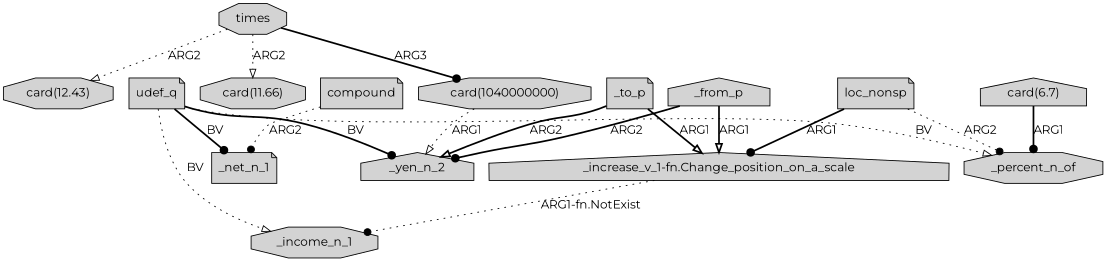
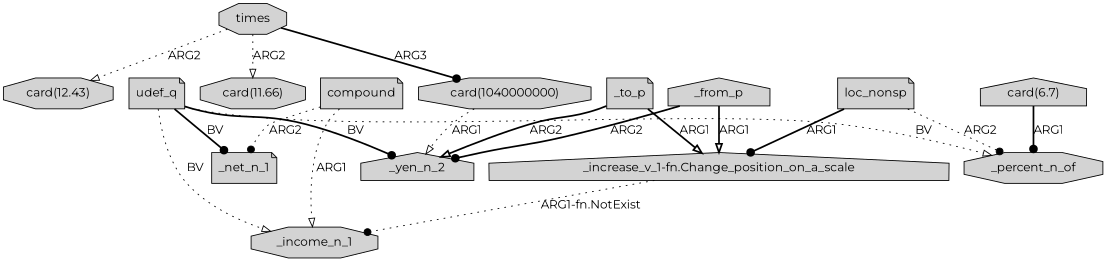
edge "compound" -> "_income_n_1": added, label "ARG1"
